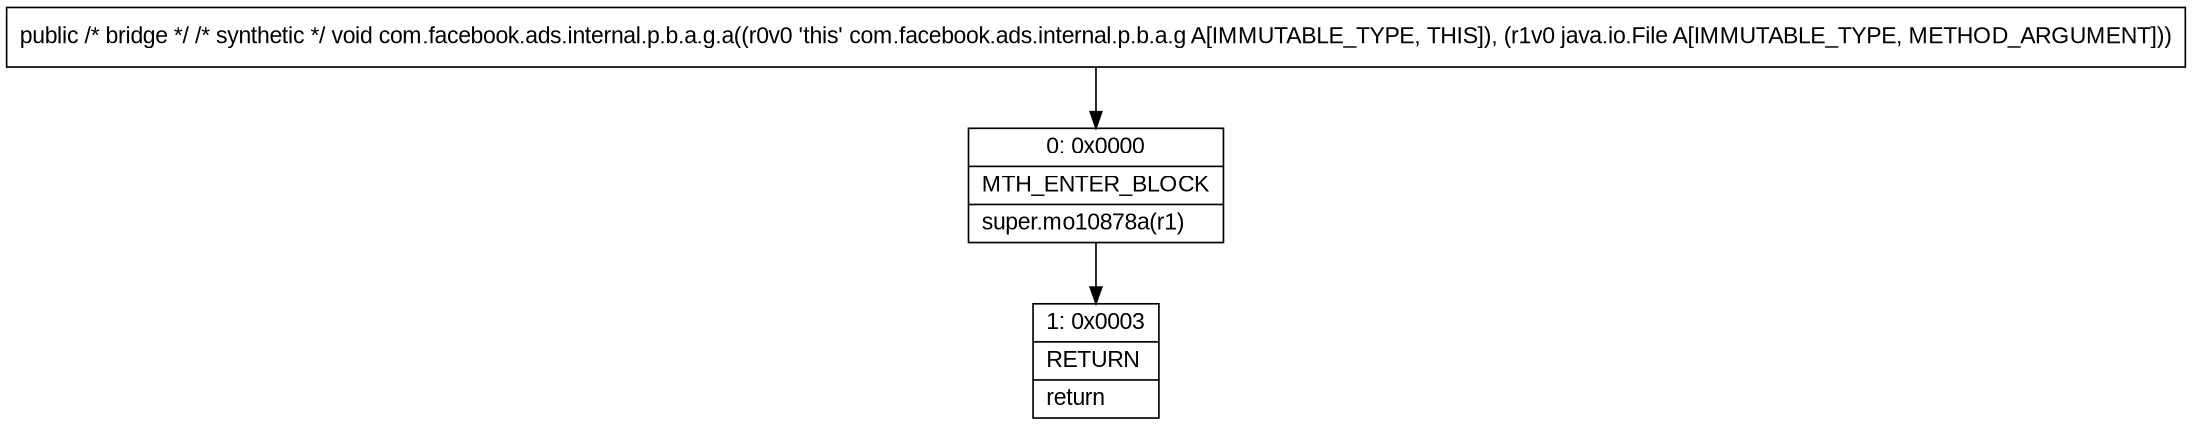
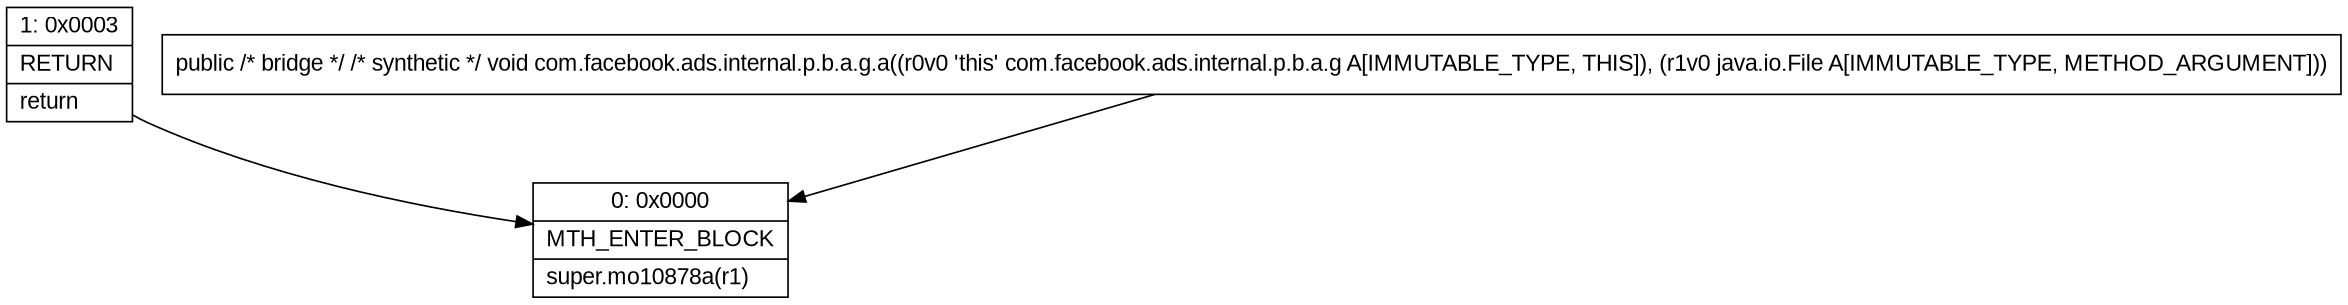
edge "0: 0x0000" -> "1: 0x0003": reversed
